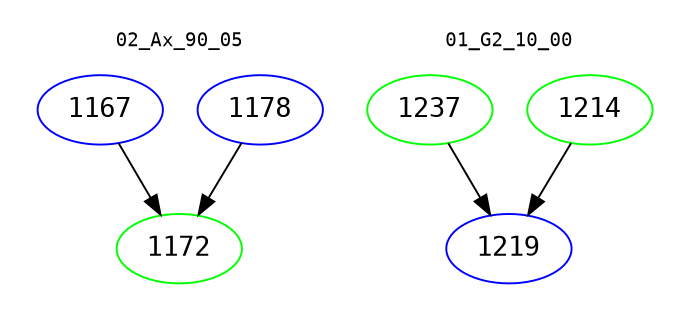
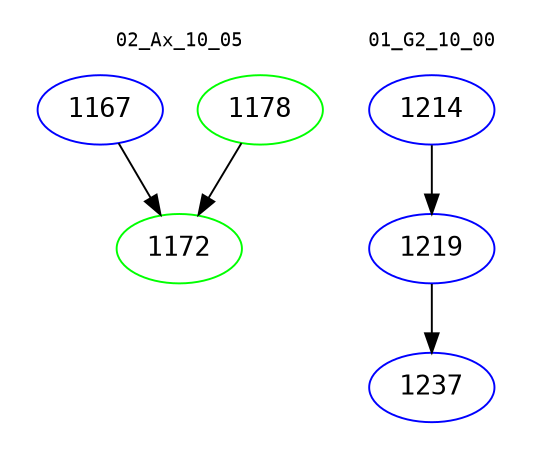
cluster "02_Ax_90_05": label "02_Ax_90_05" -> "02_Ax_10_05"
node "1178": color blue -> green
node "1237": color green -> blue
node "1214": color green -> blue
edge "1237" -> "1219": reversed
